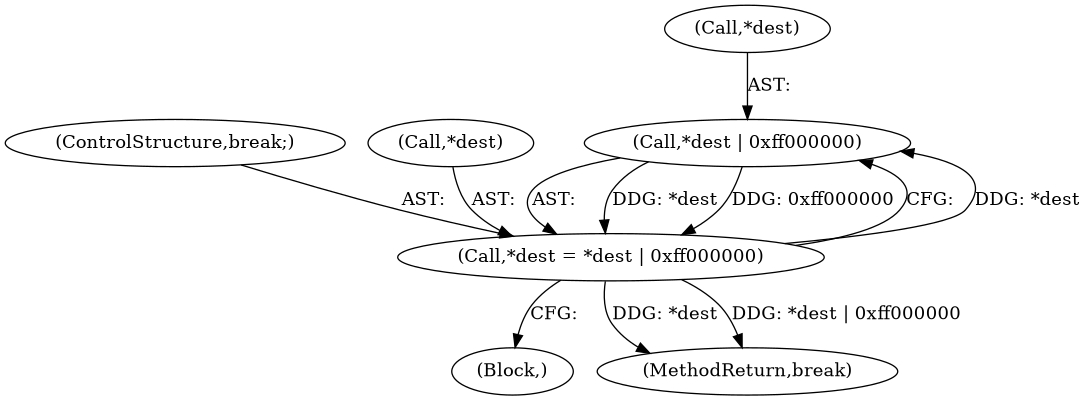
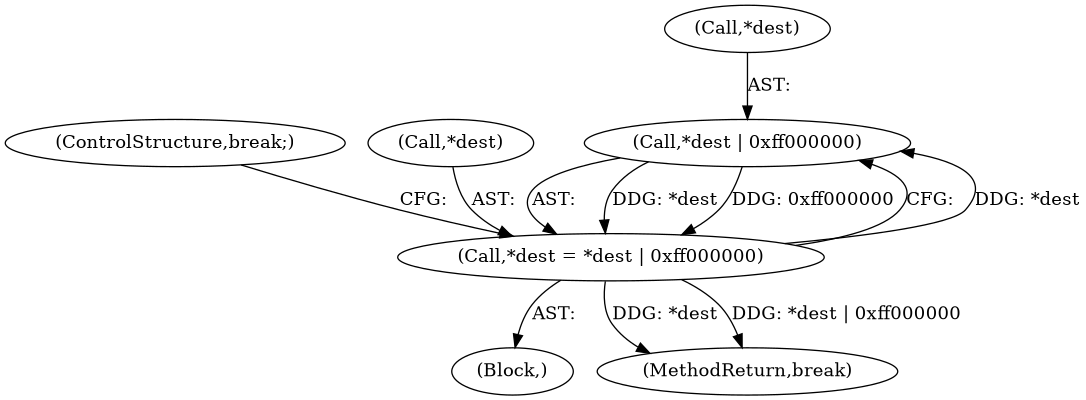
edge "(ControlStructure,break;)" -> "(Call,*dest = *dest | 0xff000000)": label "AST: " -> "CFG: "
edge "(Call,*dest = *dest | 0xff000000)" -> "(Block,)": label "CFG: " -> "AST: "
